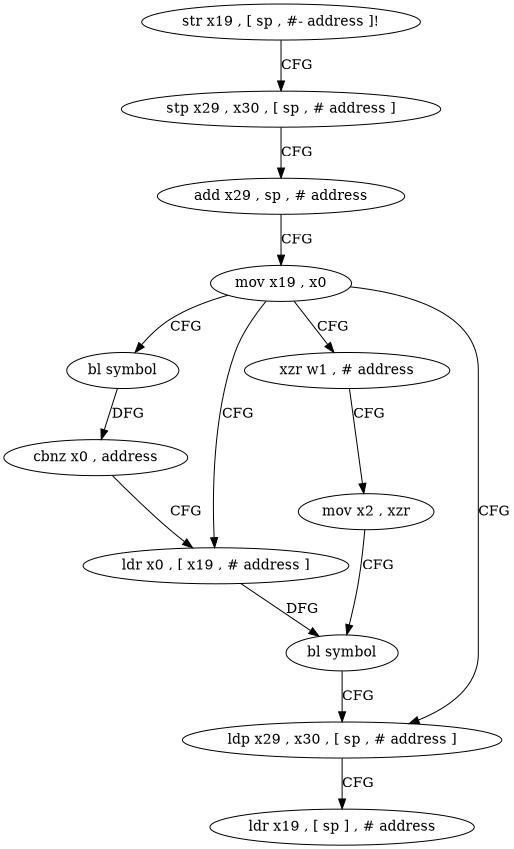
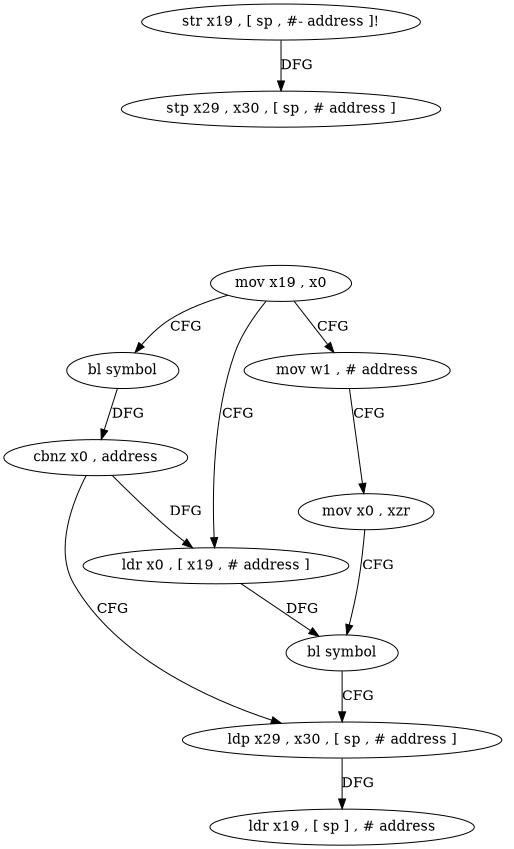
edge "str x19 , [ sp , #- address ]!" -> "stp x29 , x30 , [ sp , # address ]": label "CFG" -> "DFG"
node "add x29 , sp , # address": removed
node "xzr w1 , # address": label "xzr w1 , # address" -> "mov w1 , # address"
edge "mov x19 , x0" -> "ldp x29 , x30 , [ sp , # address ]": now "cbnz x0 , address" -> "ldp x29 , x30 , [ sp , # address ]"
edge "cbnz x0 , address" -> "ldr x0 , [ x19 , # address ]": label "CFG" -> "DFG"
node "mov x2 , xzr": label "mov x2 , xzr" -> "mov x0 , xzr"
edge "ldp x29 , x30 , [ sp , # address ]" -> "ldr x19 , [ sp ] , # address": label "CFG" -> "DFG"
